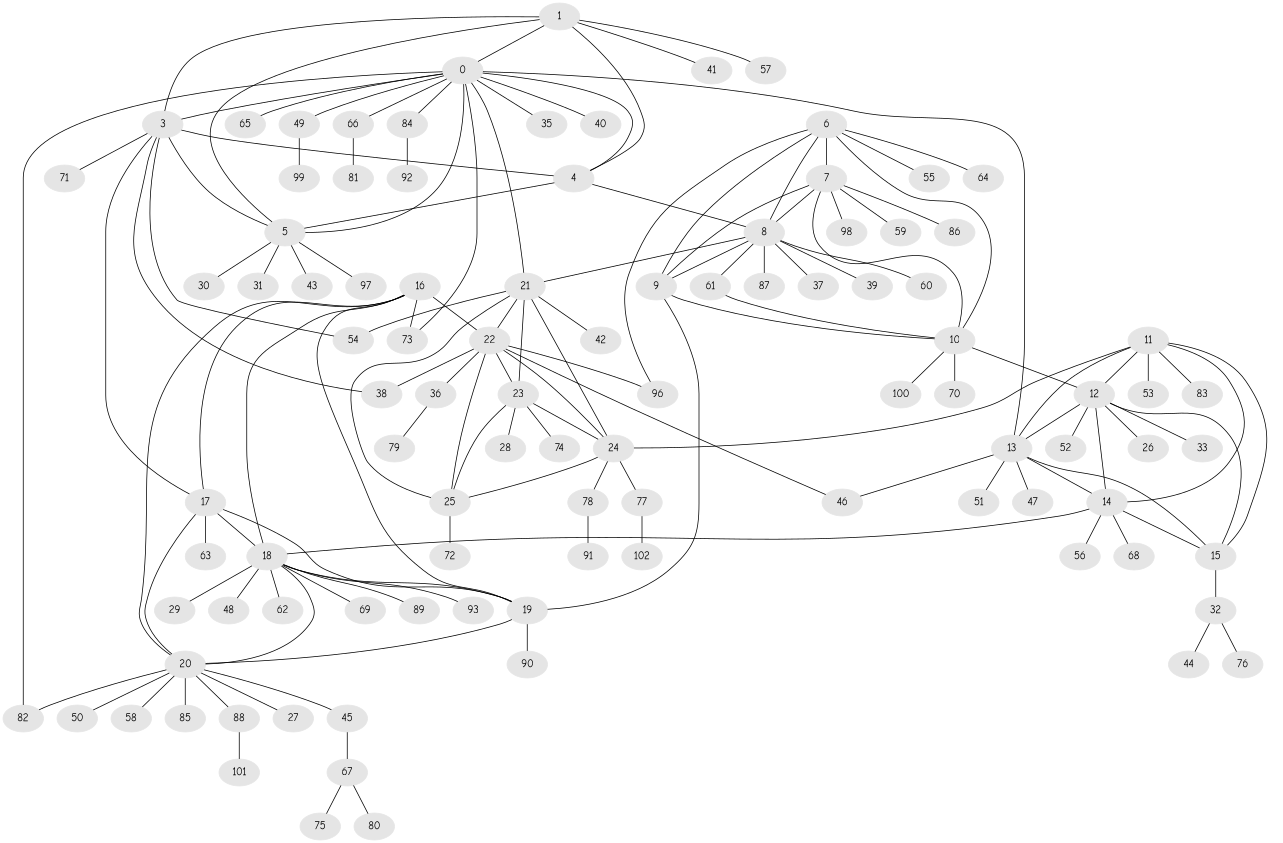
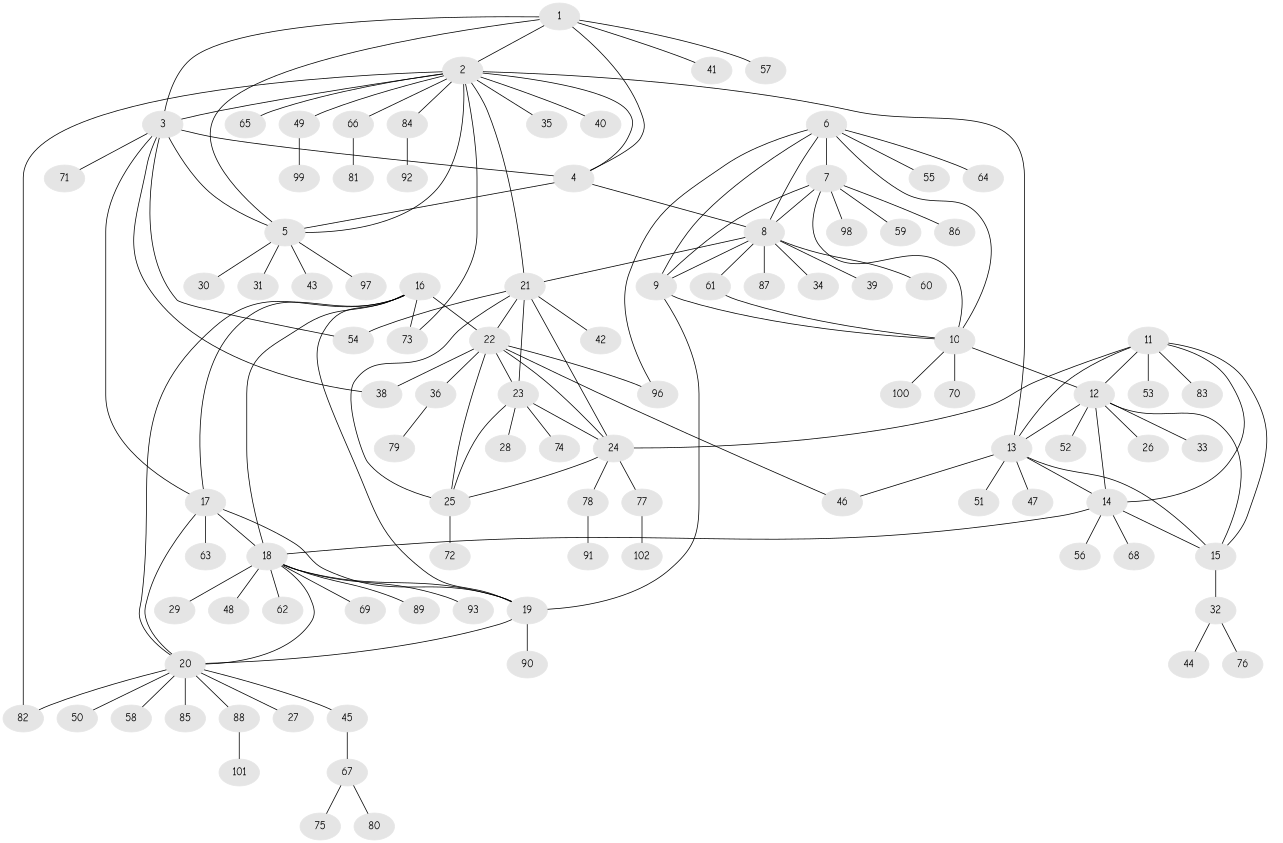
node "0": label "0" -> "2"
node "37": label "37" -> "34"
